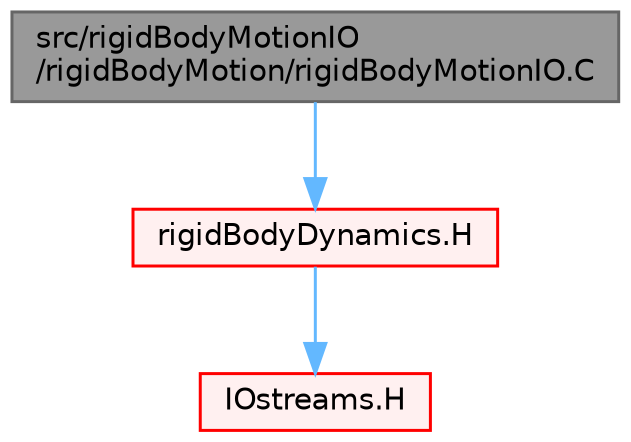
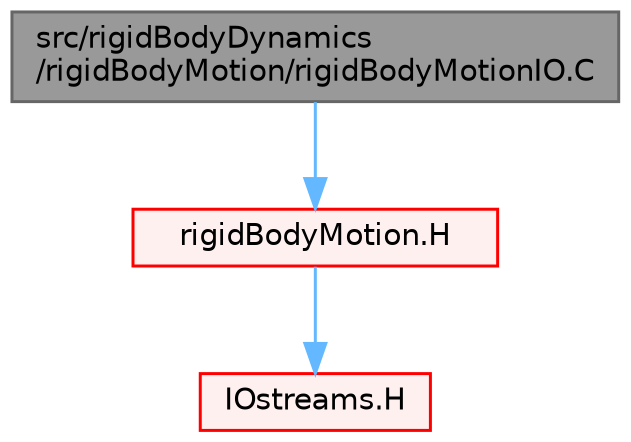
node "src/rigidBodyMotionIO /rigidBodyMotion/rigidBodyMotionIO.C": label "src/rigidBodyMotionIO /rigidBodyMotion/rigidBodyMotionIO.C" -> "src/rigidBodyDynamics /rigidBodyMotion/rigidBodyMotionIO.C"
node "rigidBodyDynamics.H": label "rigidBodyDynamics.H" -> "rigidBodyMotion.H"
